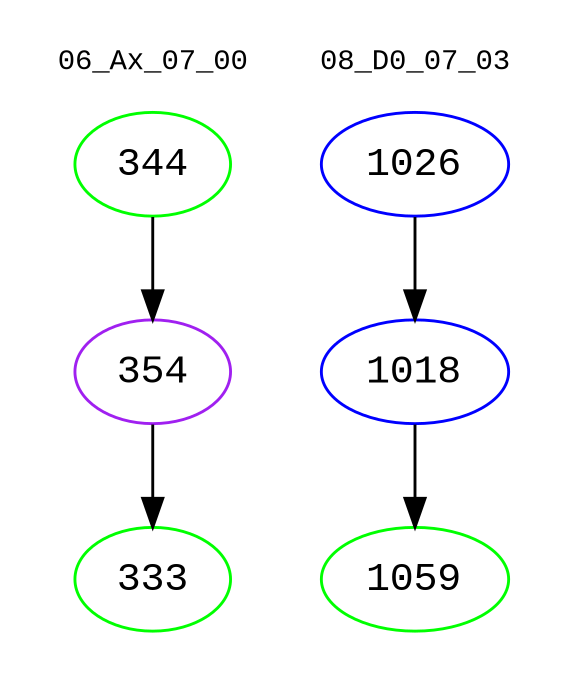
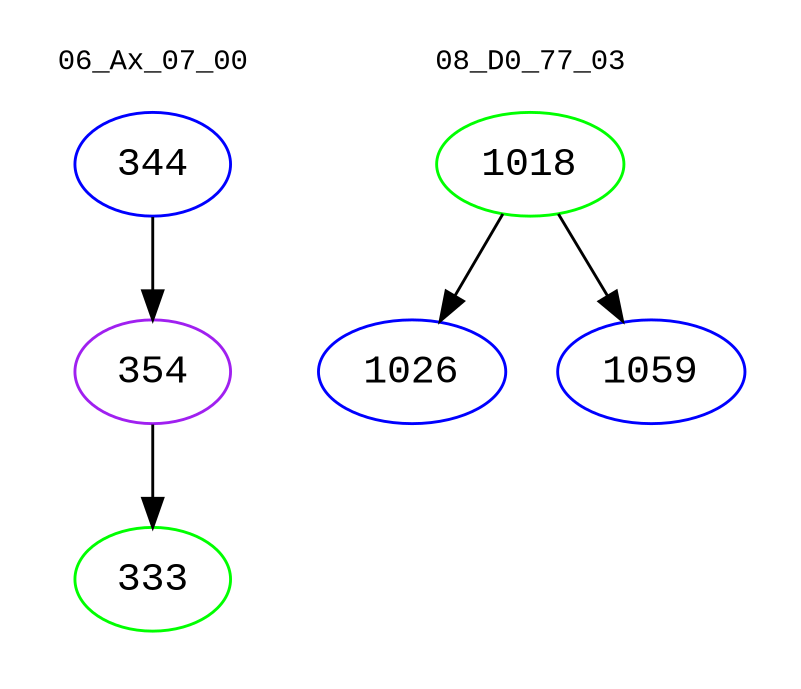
cluster "08_D0_07_03": label "08_D0_07_03" -> "08_D0_77_03"
node "344": color green -> blue
edge "1026" -> "1018": reversed
node "1018": color blue -> green
node "1059": color green -> blue
